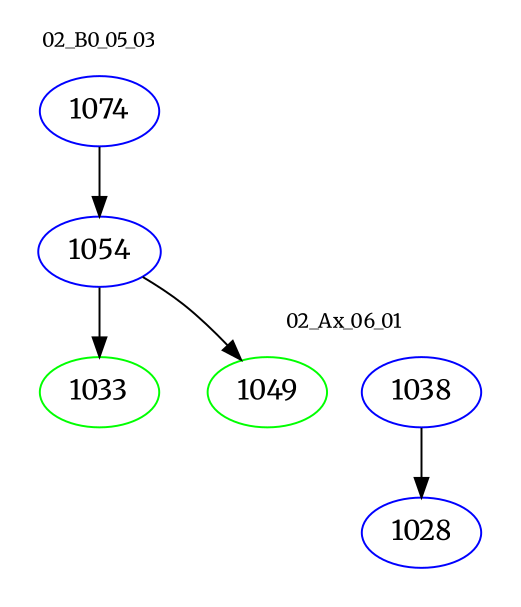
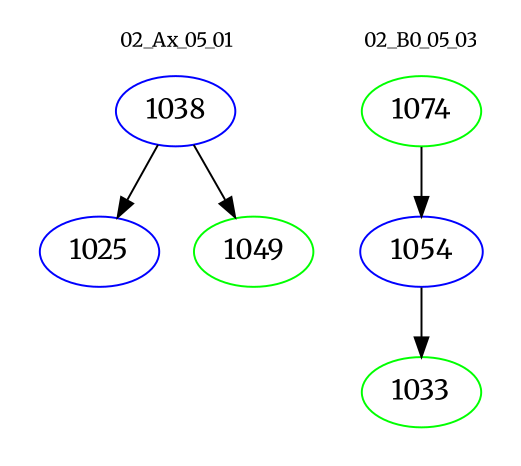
node "1074": color blue -> green
edge "1054" -> "1049": now "1038" -> "1049"
cluster "02_Ax_06_01": label "02_Ax_06_01" -> "02_Ax_05_01"
node "1028": label "1028" -> "1025"
